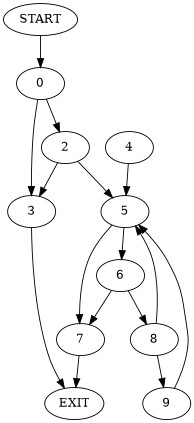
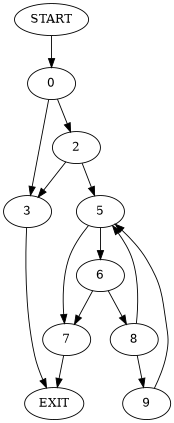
node "4": removed
